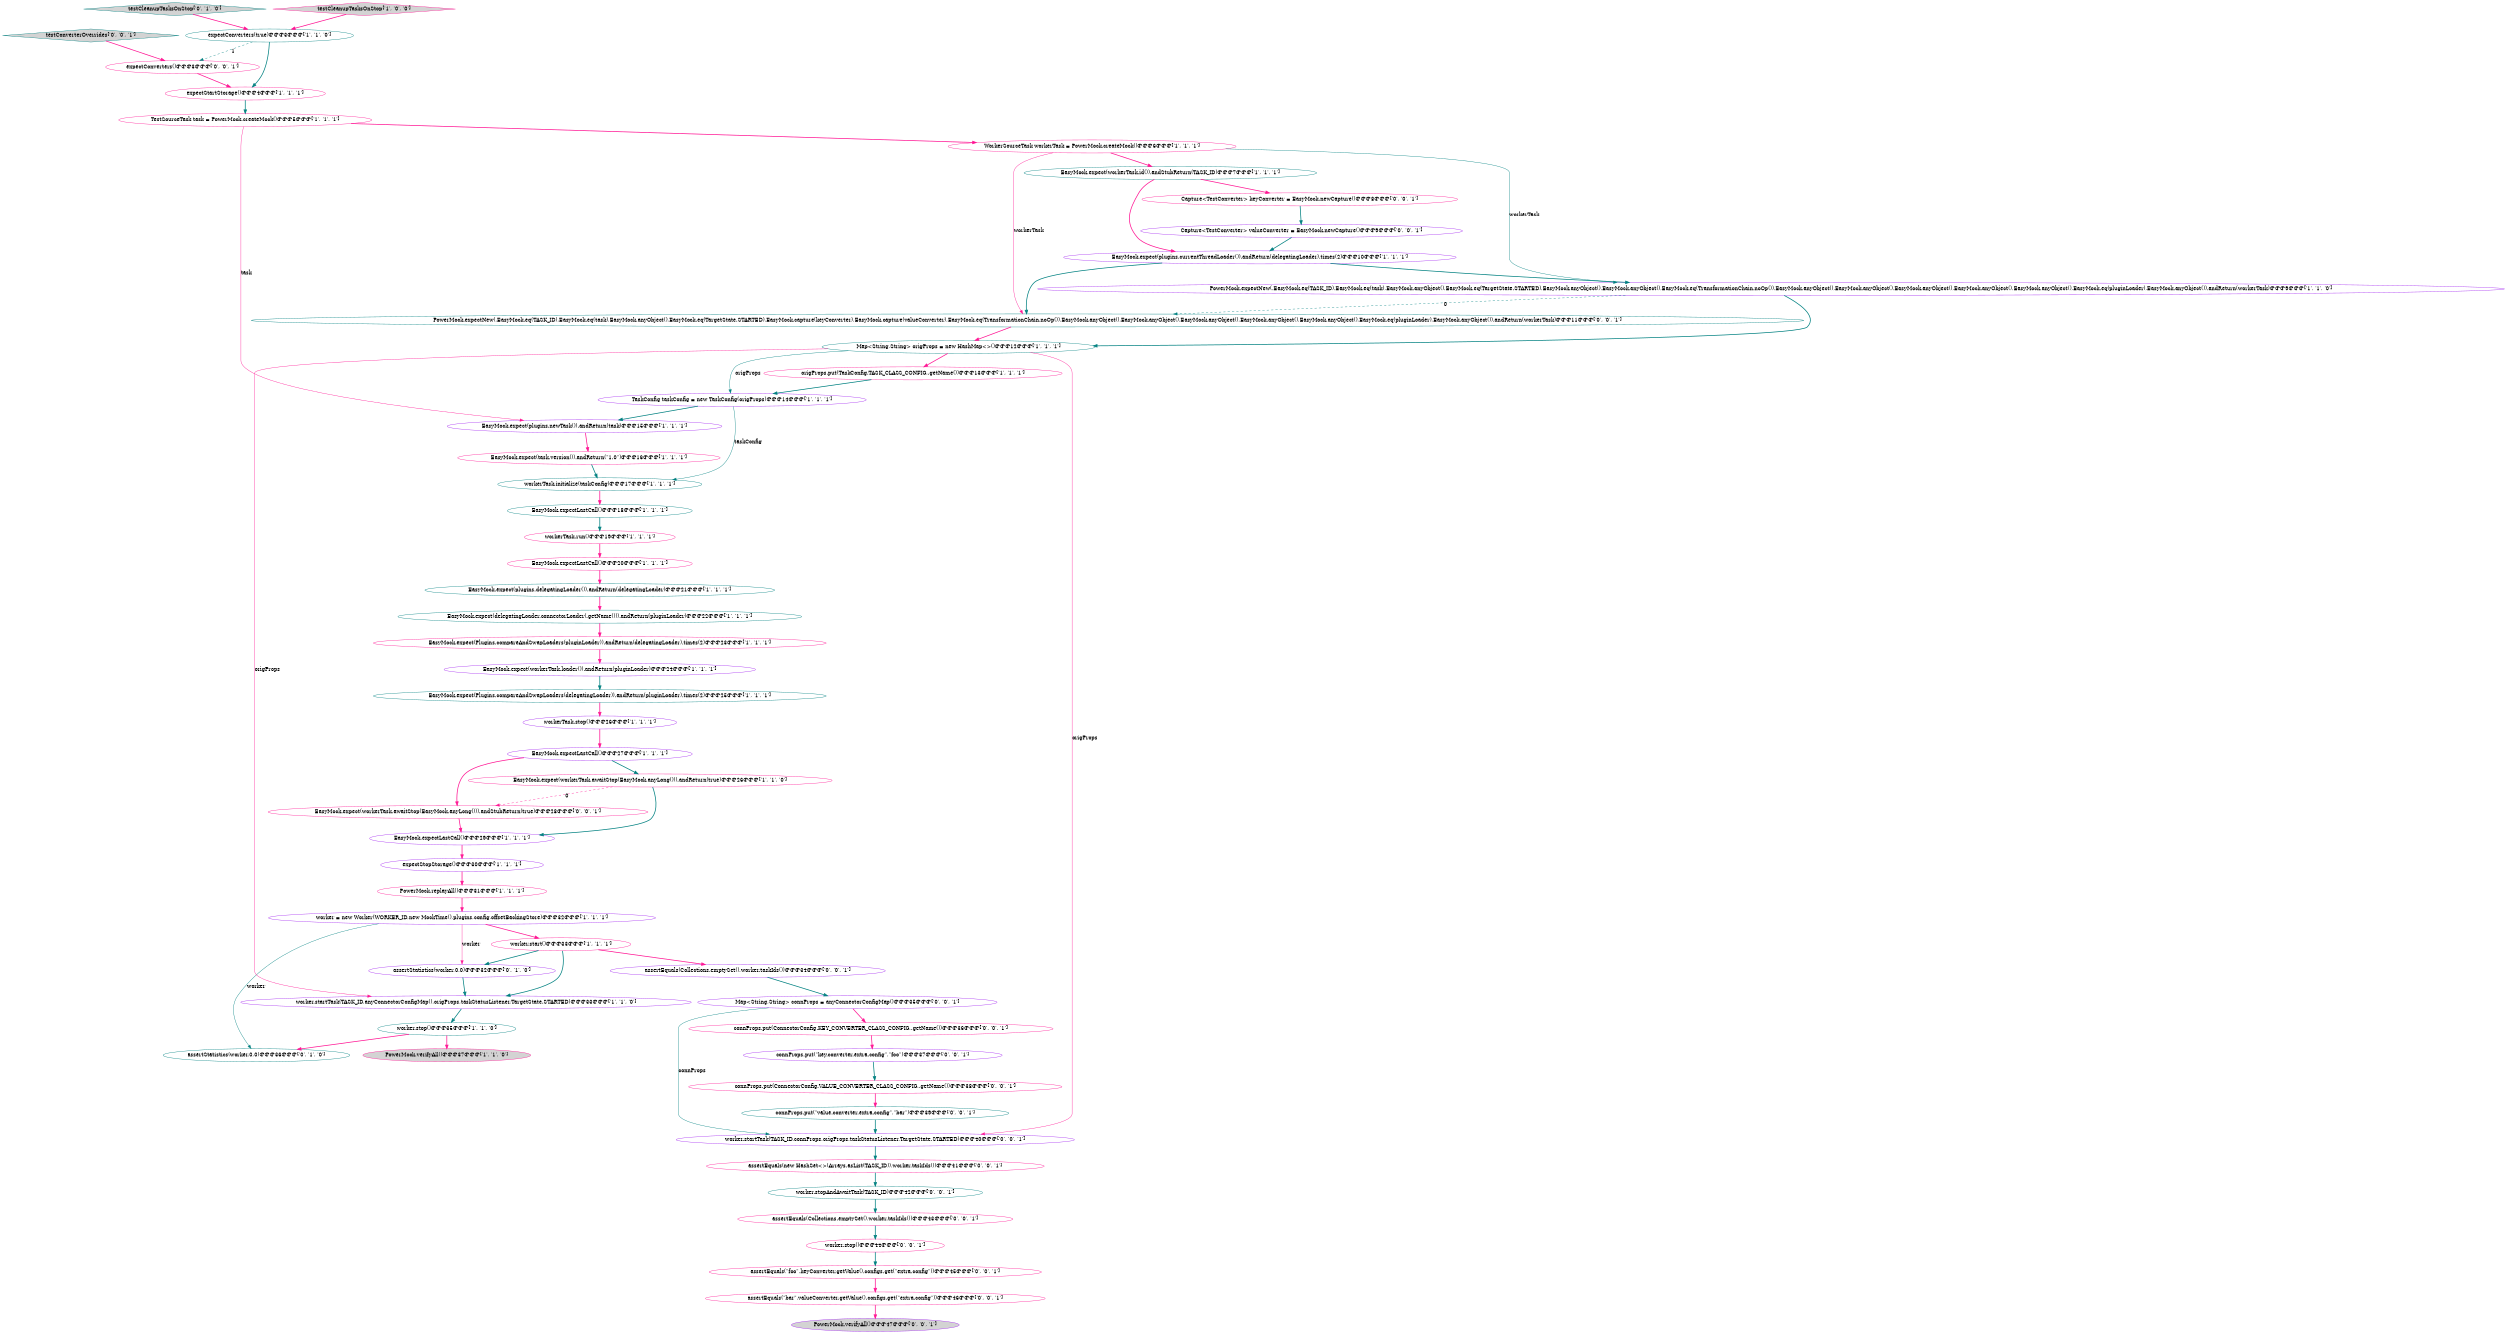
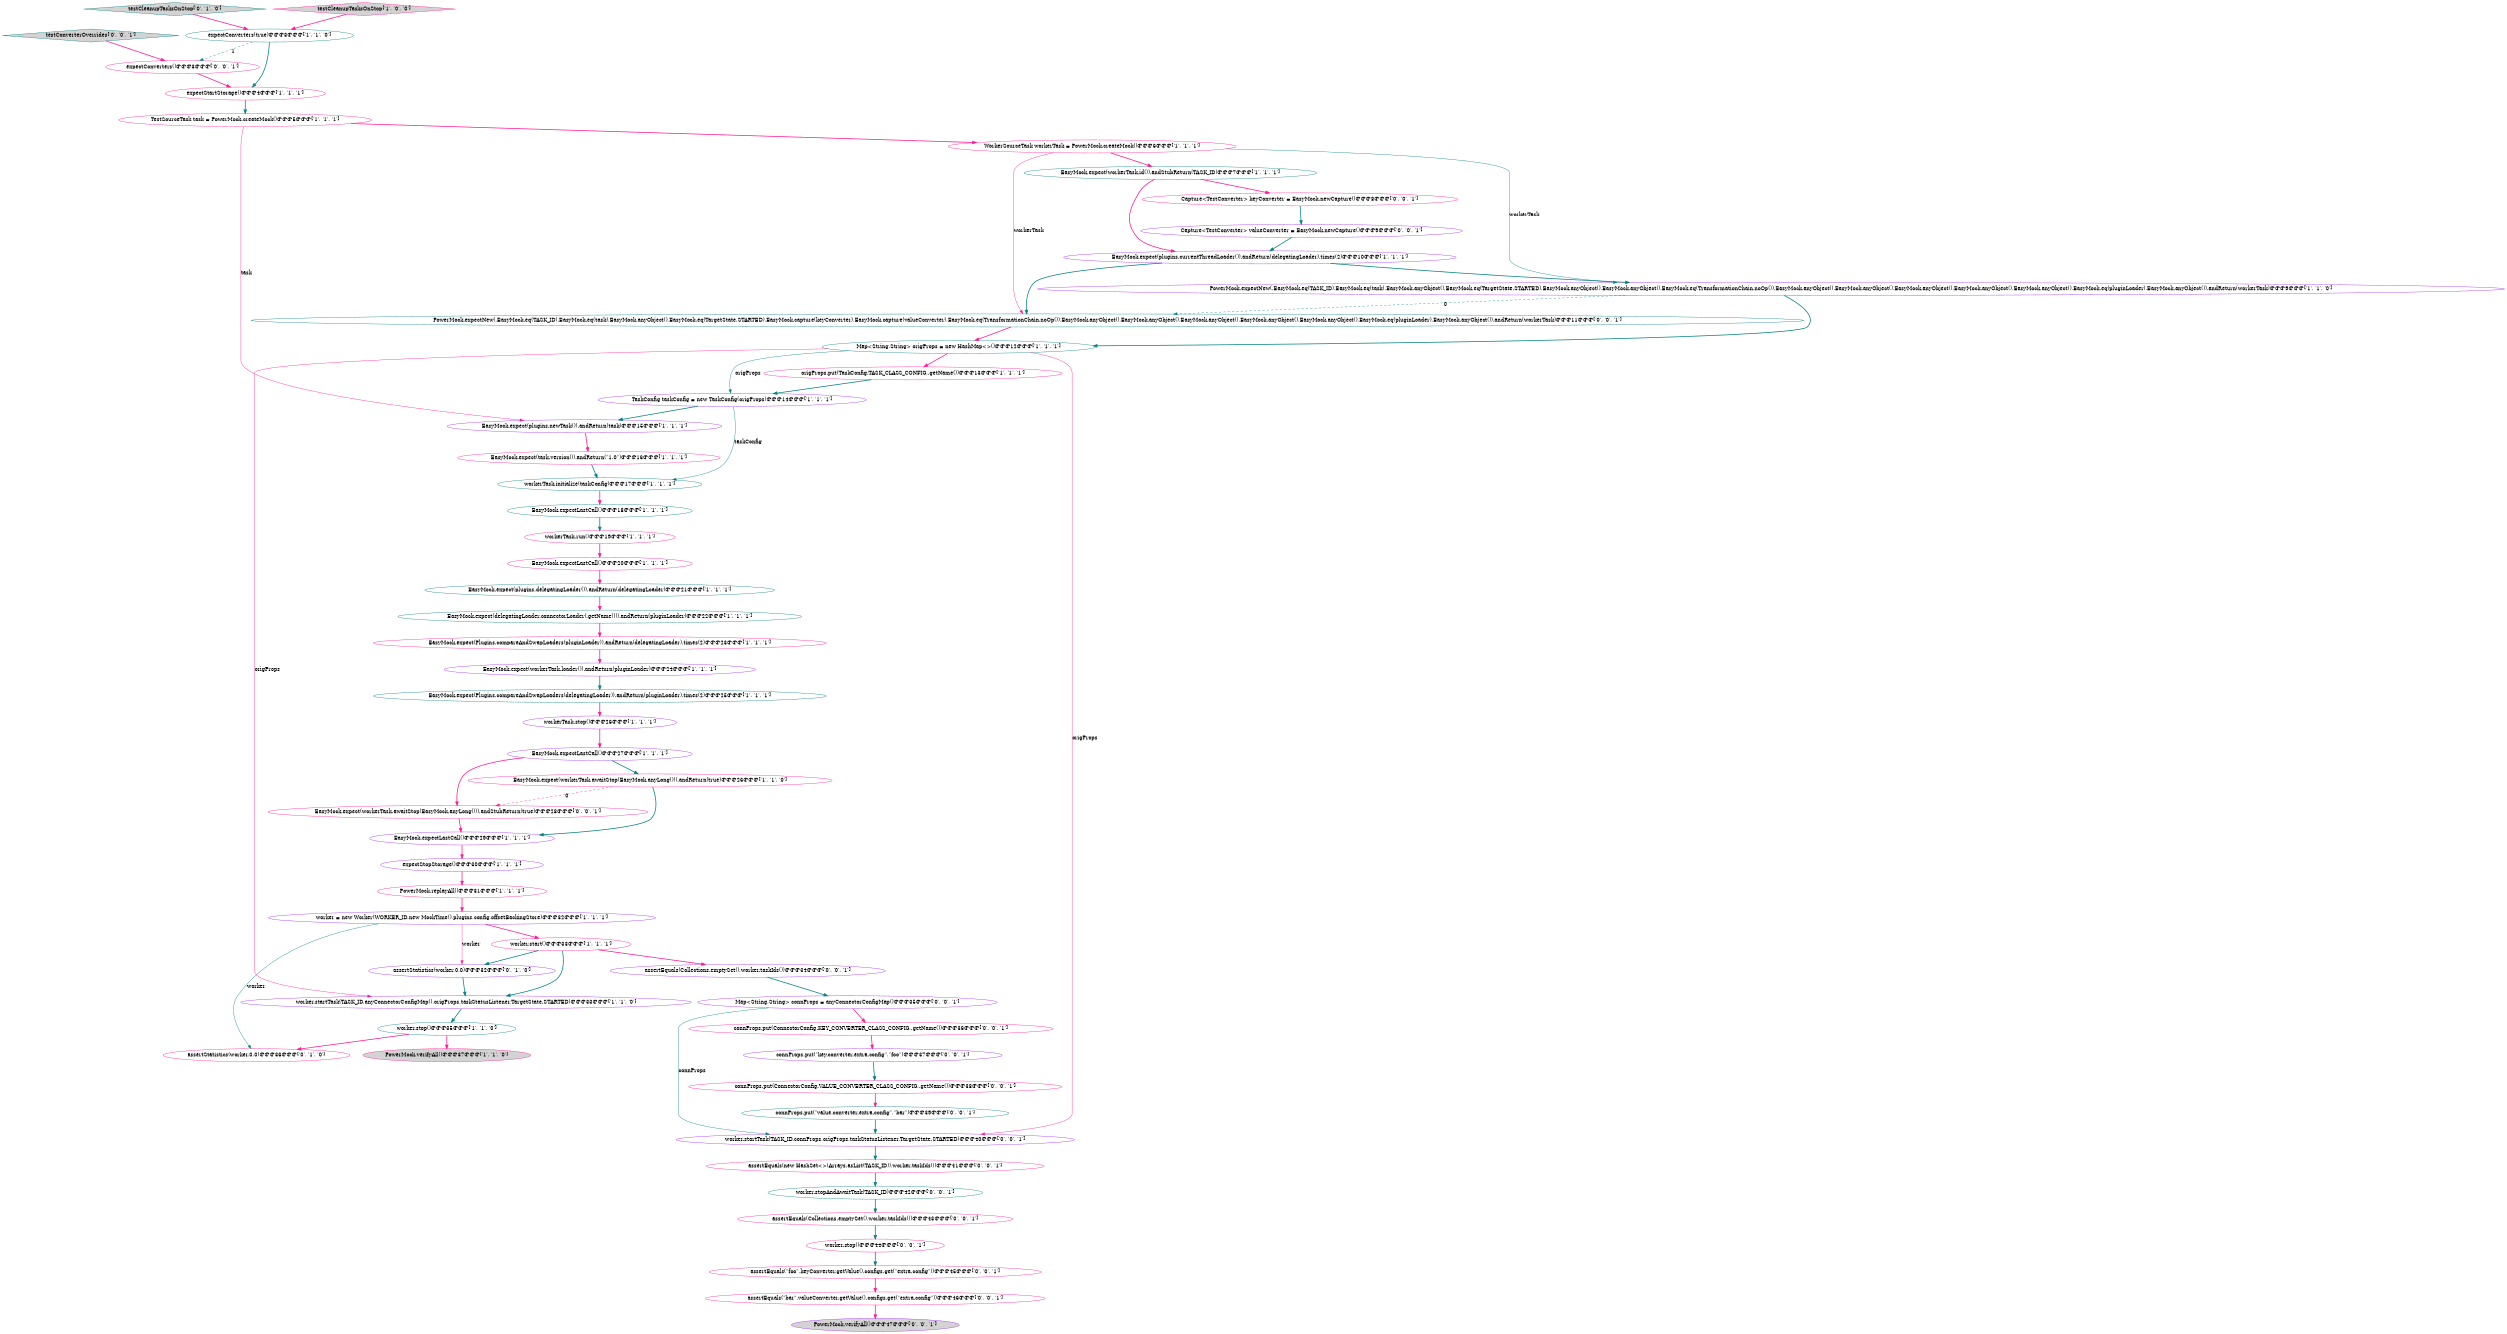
node "assertStatistics(worker,0,0)@@@36@@@['0', '1', '0']": color teal -> deeppink
